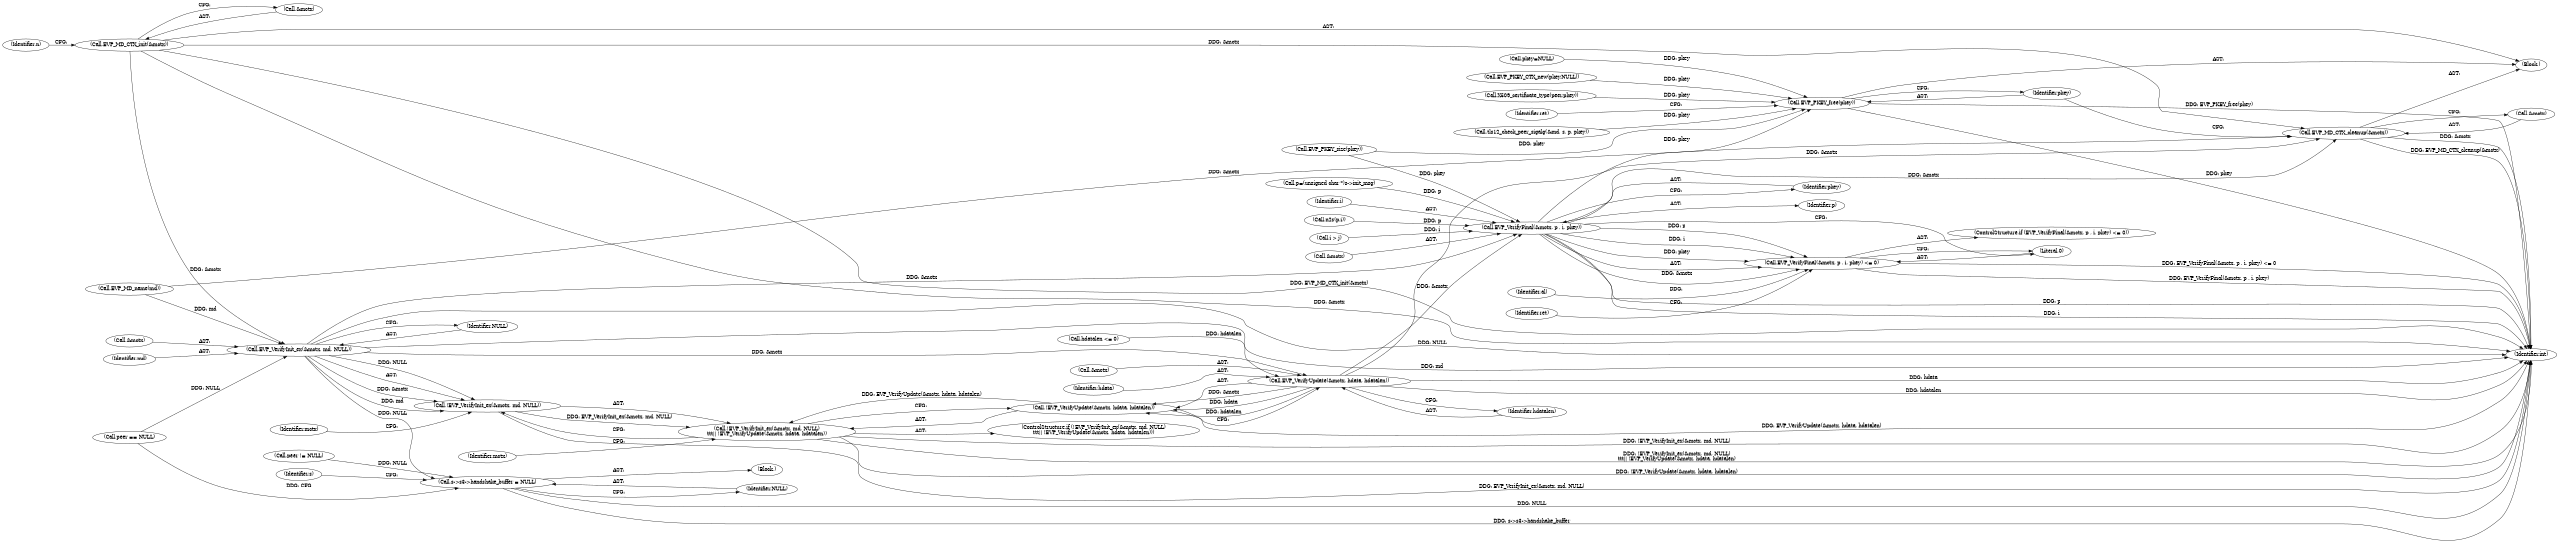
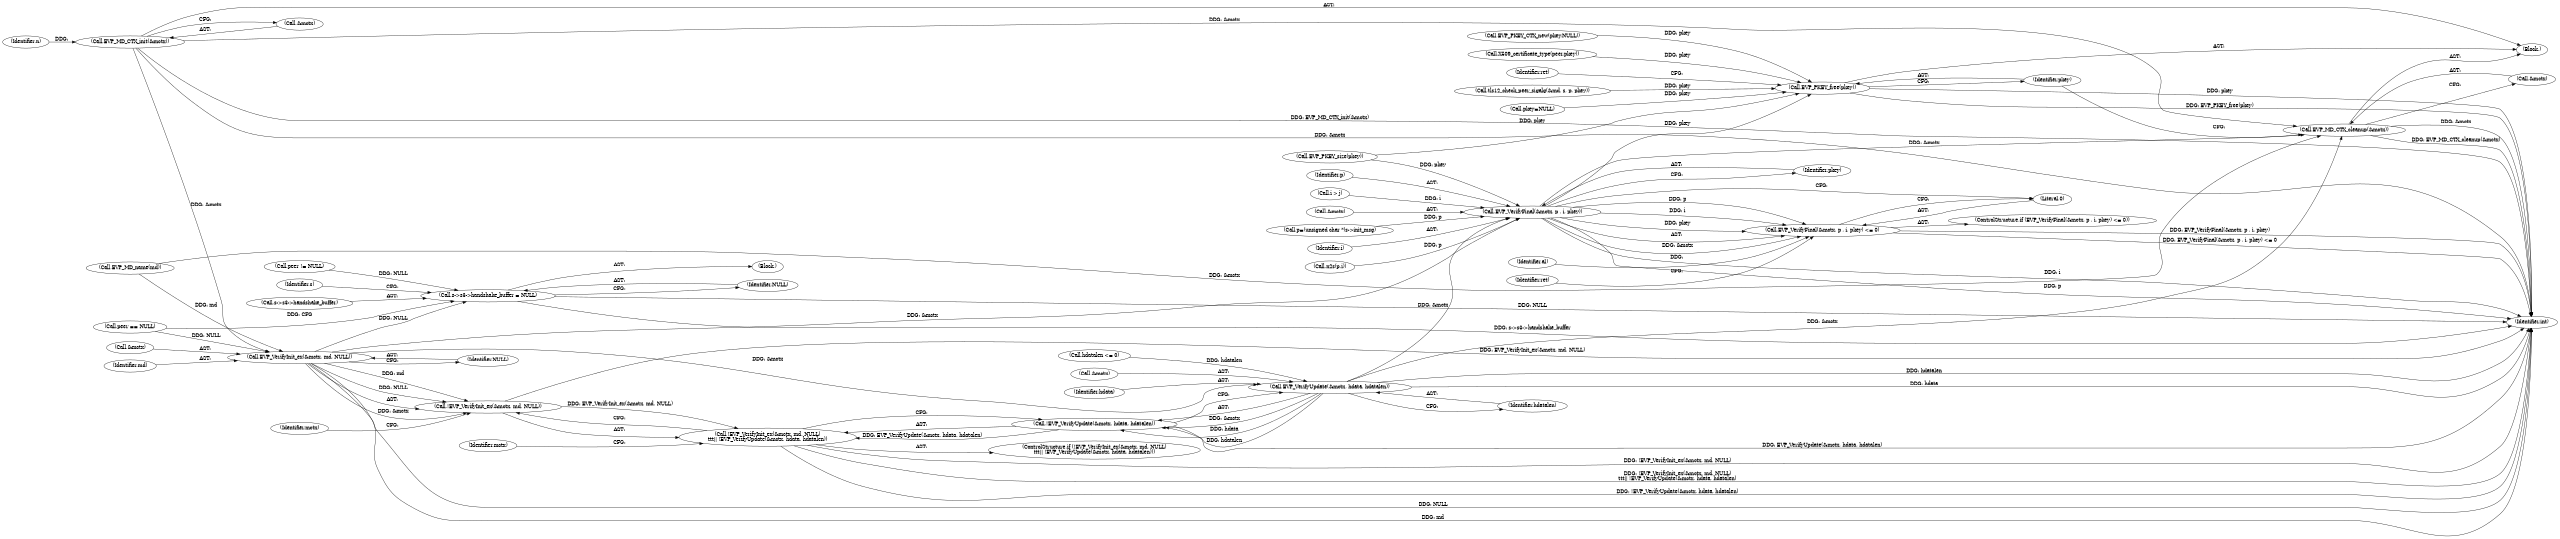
edge "(Identifier,n)" -> "(Call,EVP_MD_CTX_init(&mctx))": label "CFG: " -> "DDG: "
edge "(Call,EVP_VerifyFinal(&mctx, p , i, pkey))" -> "(Identifier,p)": reversed
node "(Call,s->s3->handshake_buffer)": added
